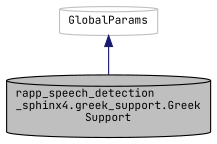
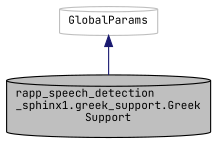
node "rapp_speech_detection _sphinx4.greek_support.Greek Support": label "rapp_speech_detection _sphinx4.greek_support.Greek Support" -> "rapp_speech_detection _sphinx1.greek_support.Greek Support"
